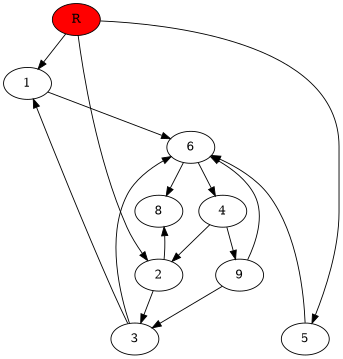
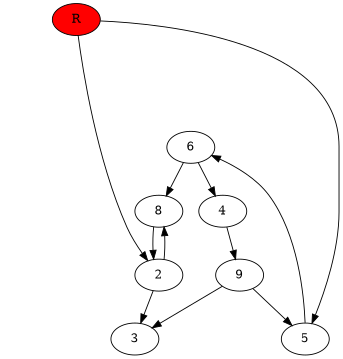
node "1": removed
edge "9" -> "6": now "9" -> "5"
edge "3" -> "6": removed
edge "4" -> "2": now "8" -> "2"
